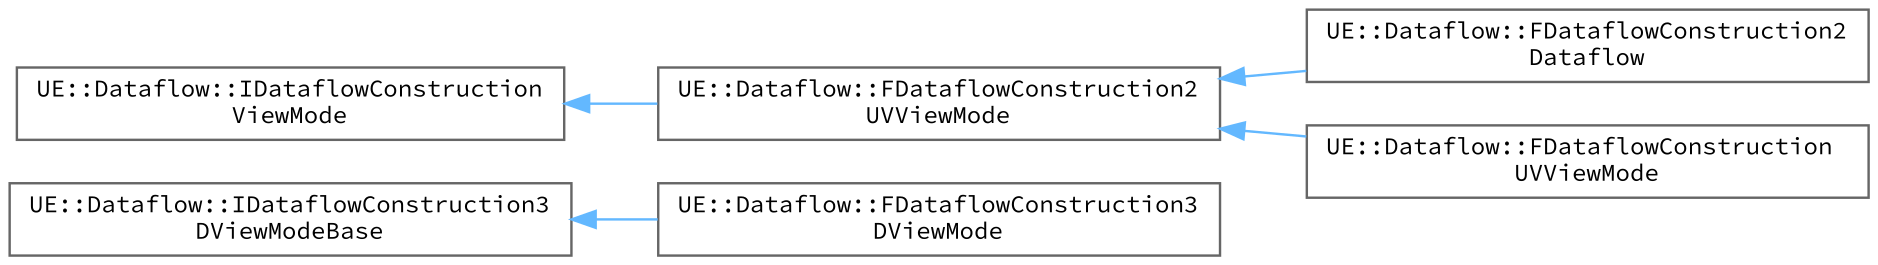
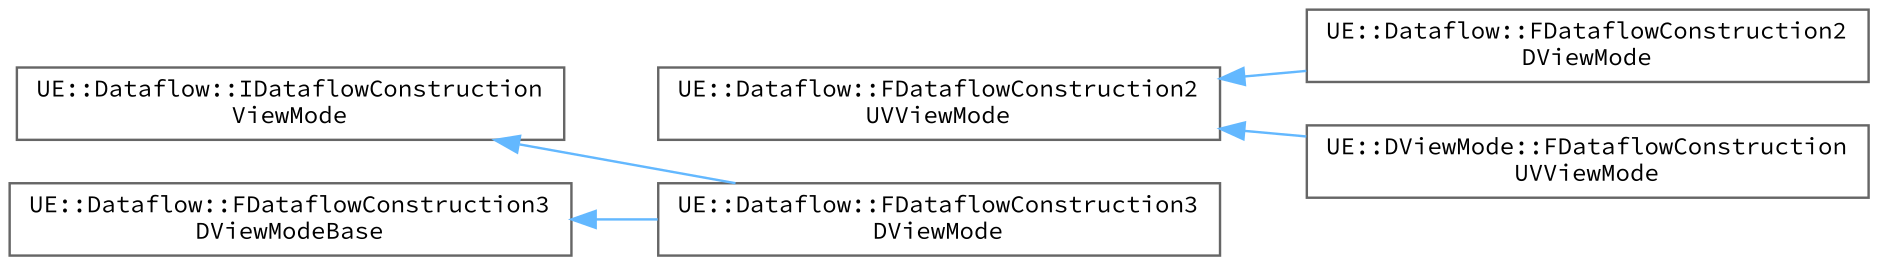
node "UE::Dataflow::FDataflowConstruction2 Dataflow": label "UE::Dataflow::FDataflowConstruction2 Dataflow" -> "UE::Dataflow::FDataflowConstruction2 DViewMode"
edge "UE::Dataflow::FDataflowConstruction2 UVViewMode" -> "UE::Dataflow::IDataflowConstruction ViewMode": now "UE::Dataflow::FDataflowConstruction3 DViewMode" -> "UE::Dataflow::IDataflowConstruction ViewMode"
node "UE::Dataflow::FDataflowConstruction UVViewMode": label "UE::Dataflow::FDataflowConstruction UVViewMode" -> "UE::DViewMode::FDataflowConstruction UVViewMode"
node "UE::Dataflow::IDataflowConstruction3 DViewModeBase": label "UE::Dataflow::IDataflowConstruction3 DViewModeBase" -> "UE::Dataflow::FDataflowConstruction3 DViewModeBase"
